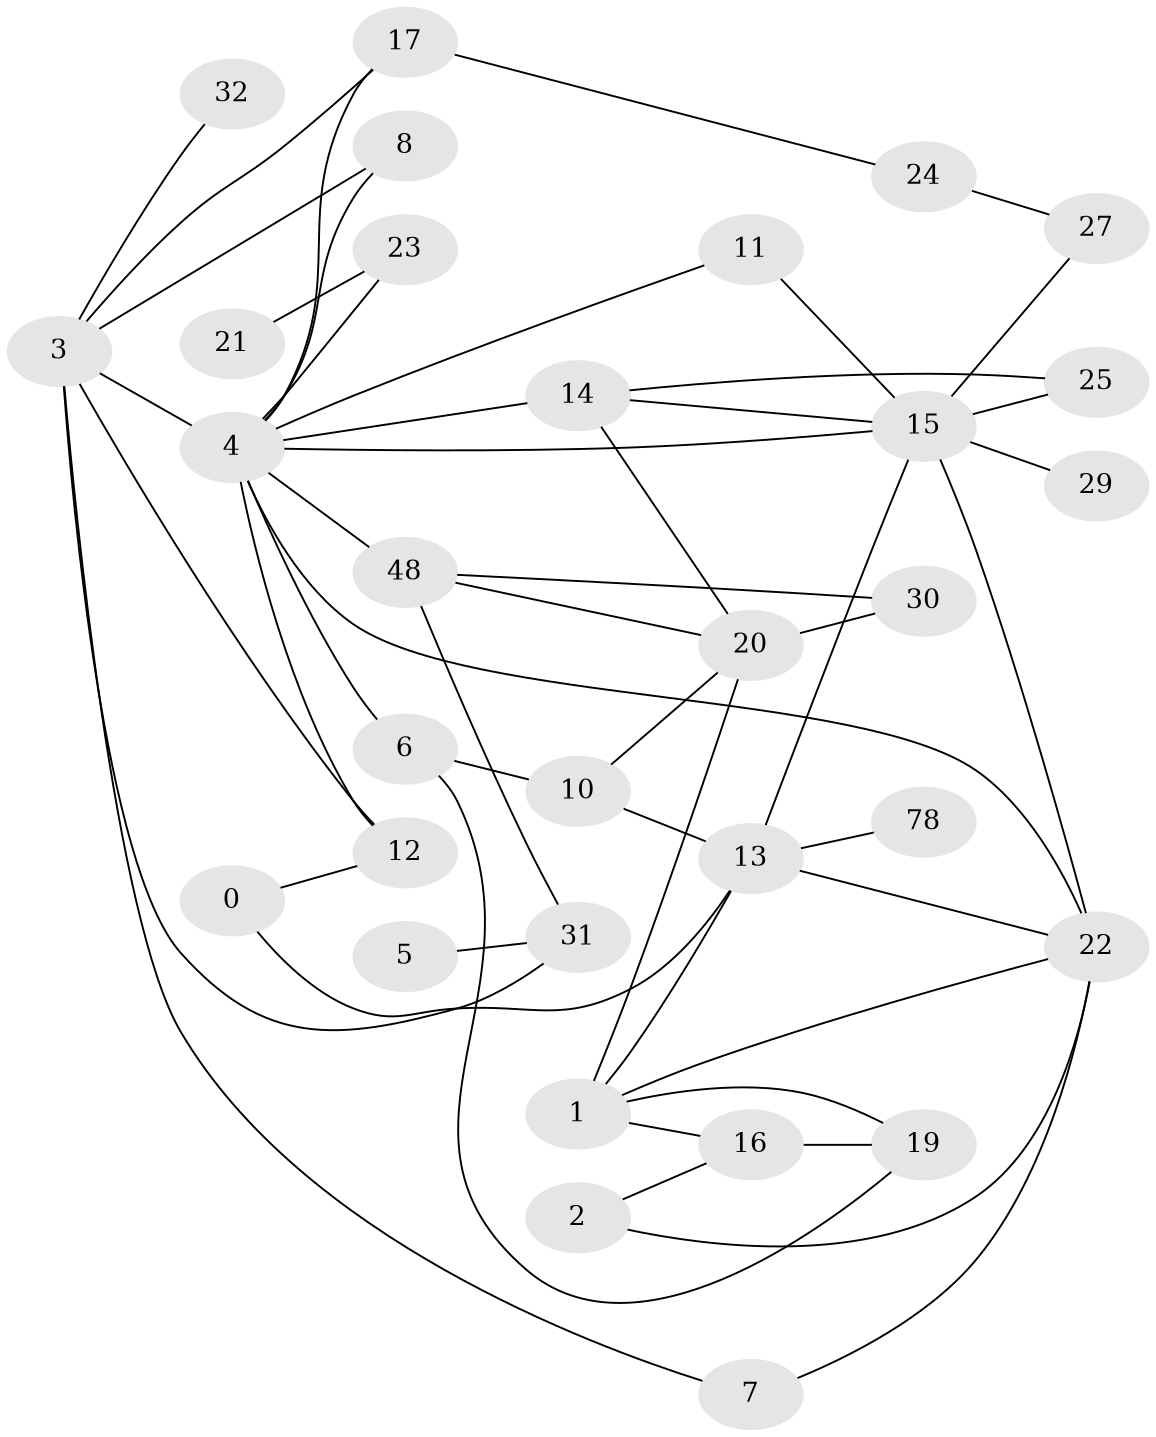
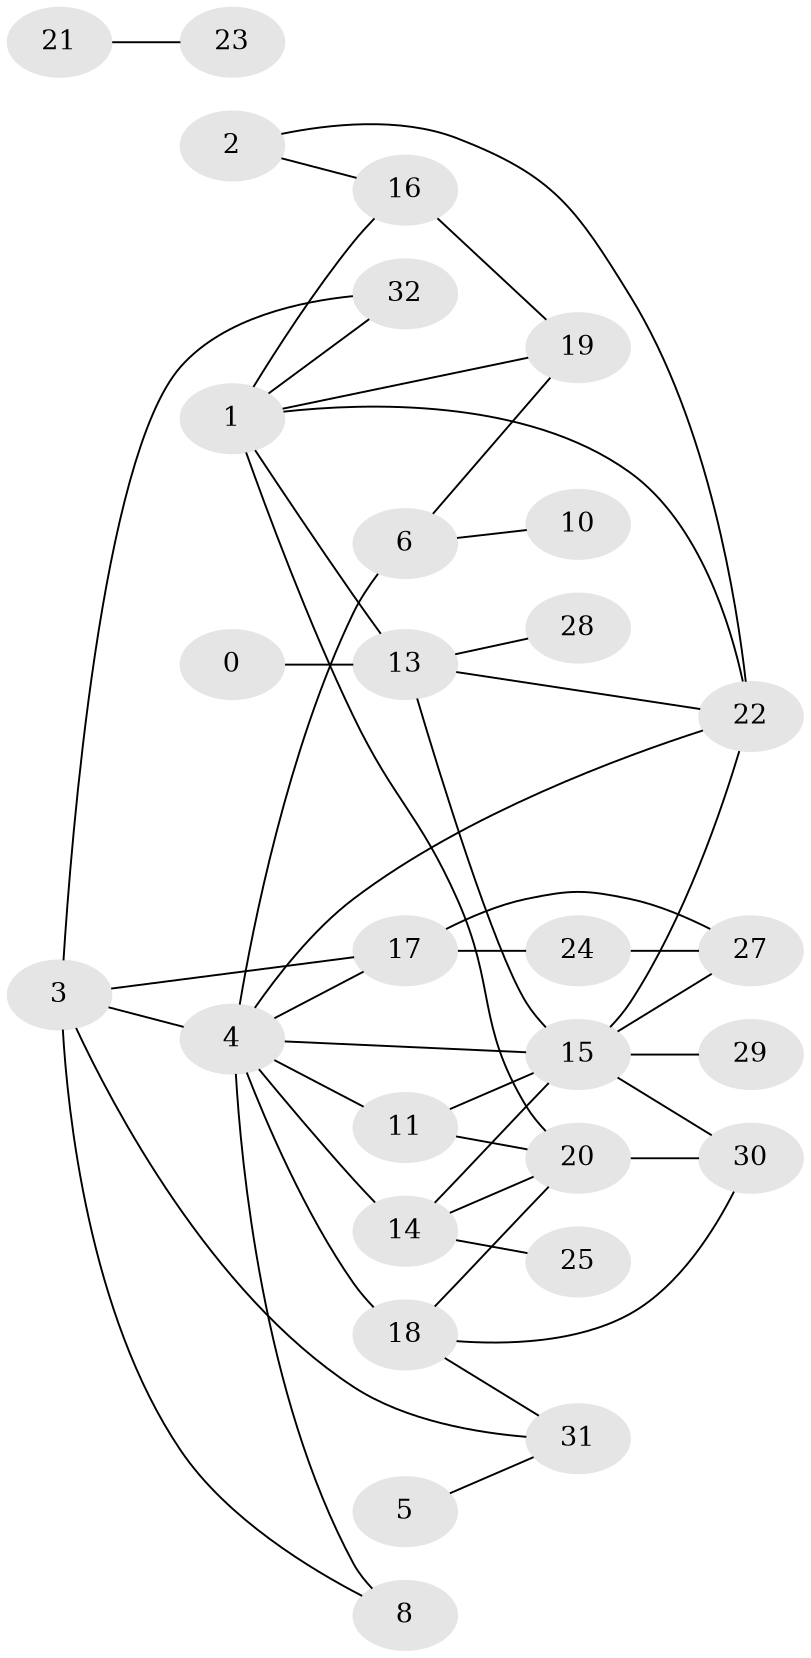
edge "23" -- "4": removed
edge "32" -- "1": added
edge "25" -- "15": now "30" -- "15"
node "48": label "48" -> "18"
edge "20" -- "10": now "20" -- "11"
node "78": label "78" -> "28"
edge "10" -- "13": removed
node "12": removed
edge "17" -- "27": added
node "7": removed
